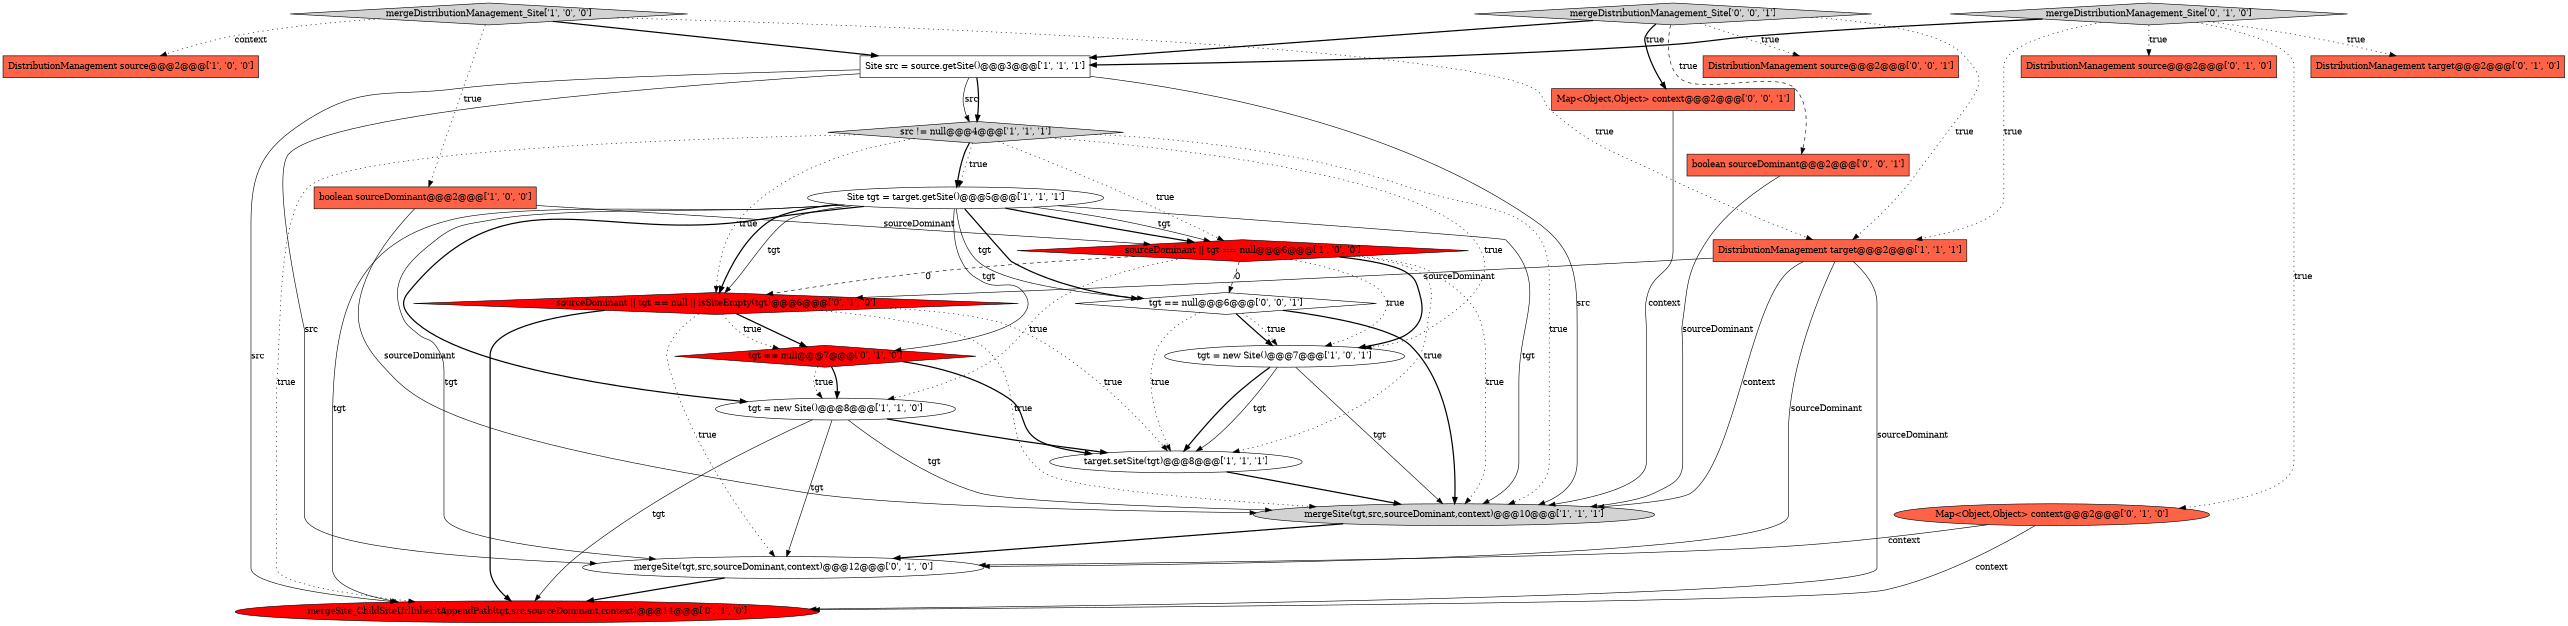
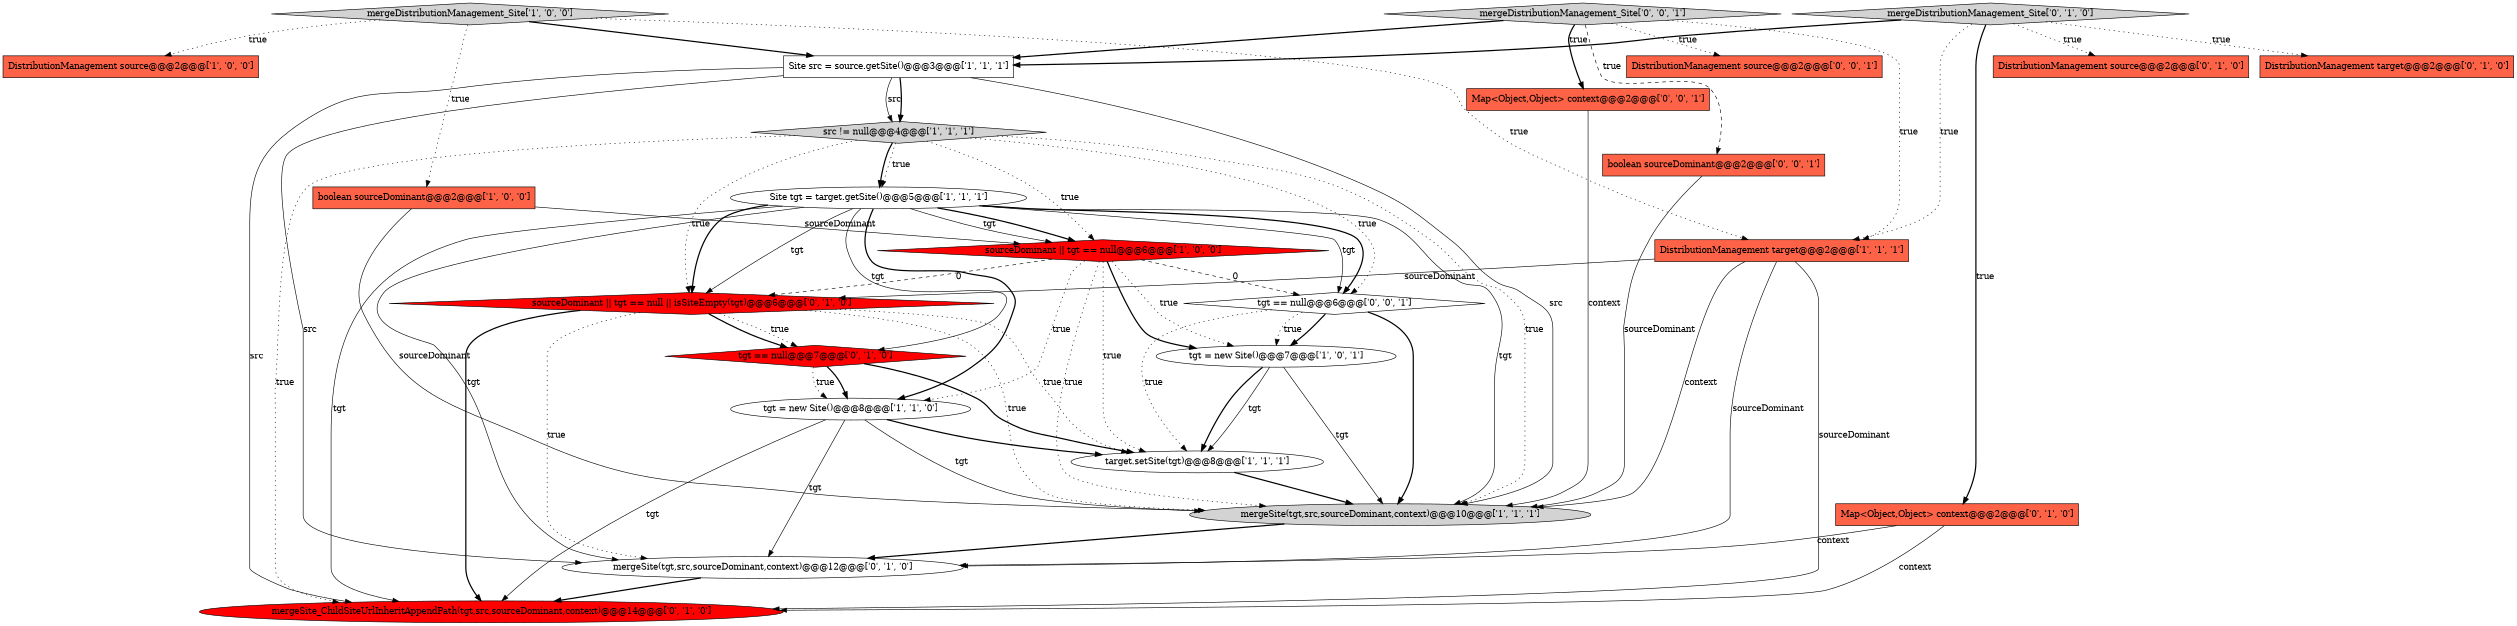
edge "mergeDistributionManagement_Site['1', '0', '0']" -> "DistributionManagement source@@@2@@@['1', '0', '0']": label "context" -> "true"
edge "src != null@@@4@@@['1', '1', '1']" -> "tgt = new Site()@@@7@@@['1', '0', '1']": now "src != null@@@4@@@['1', '1', '1']" -> "tgt == null@@@6@@@['0', '0', '1']"
edge "mergeDistributionManagement_Site['0', '1', '0']" -> "Map<Object,Object> context@@@2@@@['0', '1', '0']": style dotted -> bold
node "Map<Object,Object> context@@@2@@@['0', '1', '0']": shape ellipse -> box
